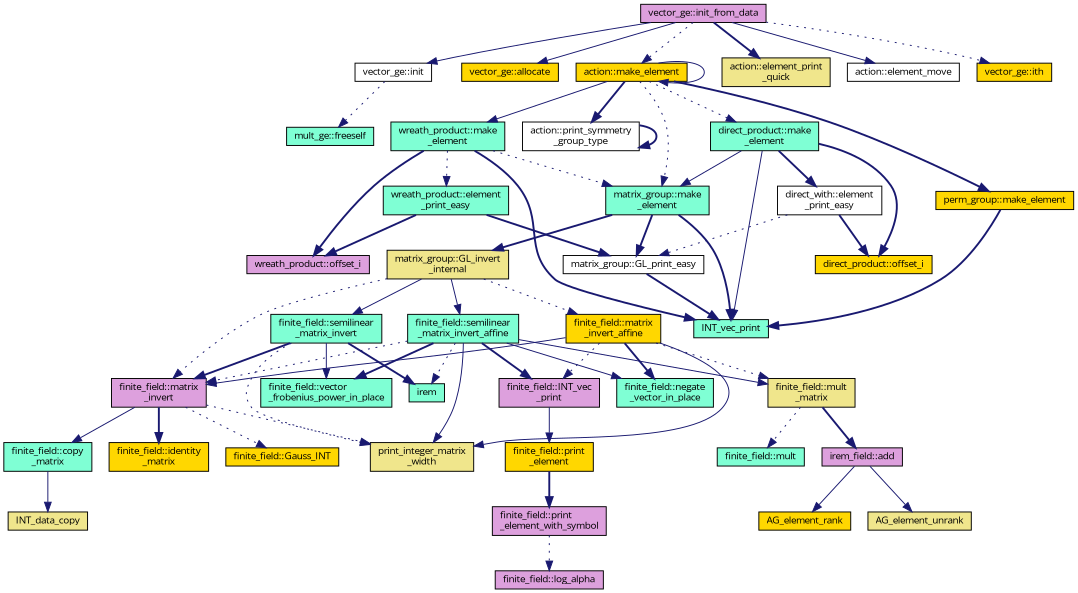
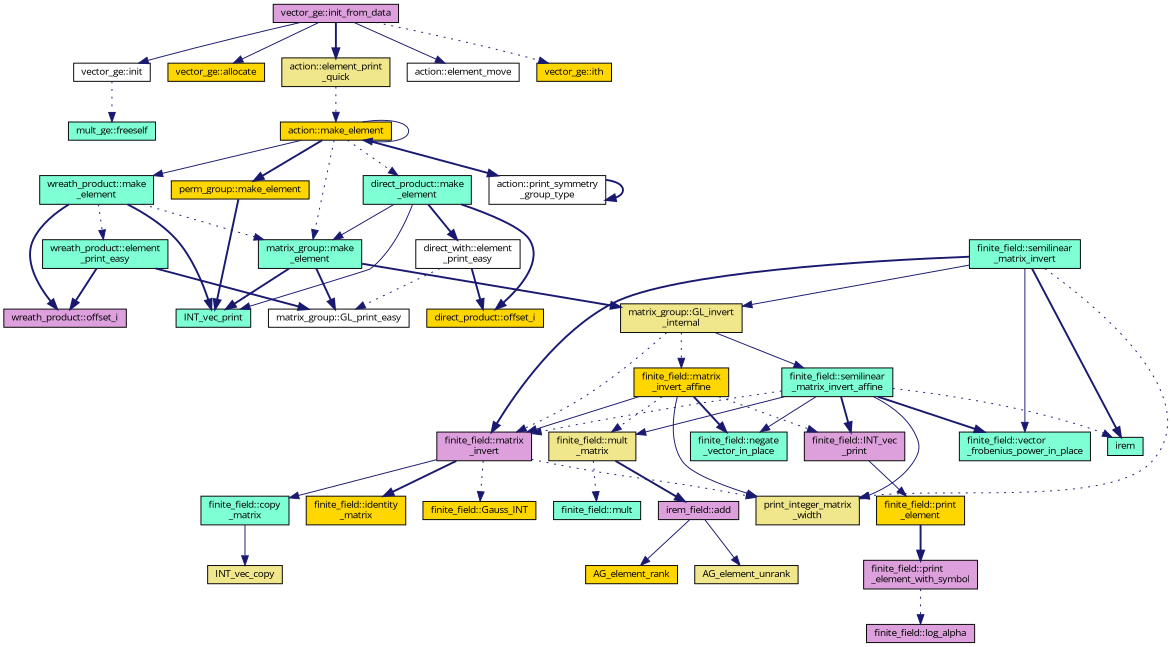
edge "vector_ge::init_from_data" -> "action::make_element": now "action::element_print _quick" -> "action::make_element"
edge "matrix_group::GL_invert _internal" -> "finite_field::semilinear _matrix_invert": reversed
edge "matrix_group::GL_print_easy" -> "INT_vec_print": removed
node "INT_data_copy": label "INT_data_copy" -> "INT_vec_copy"
